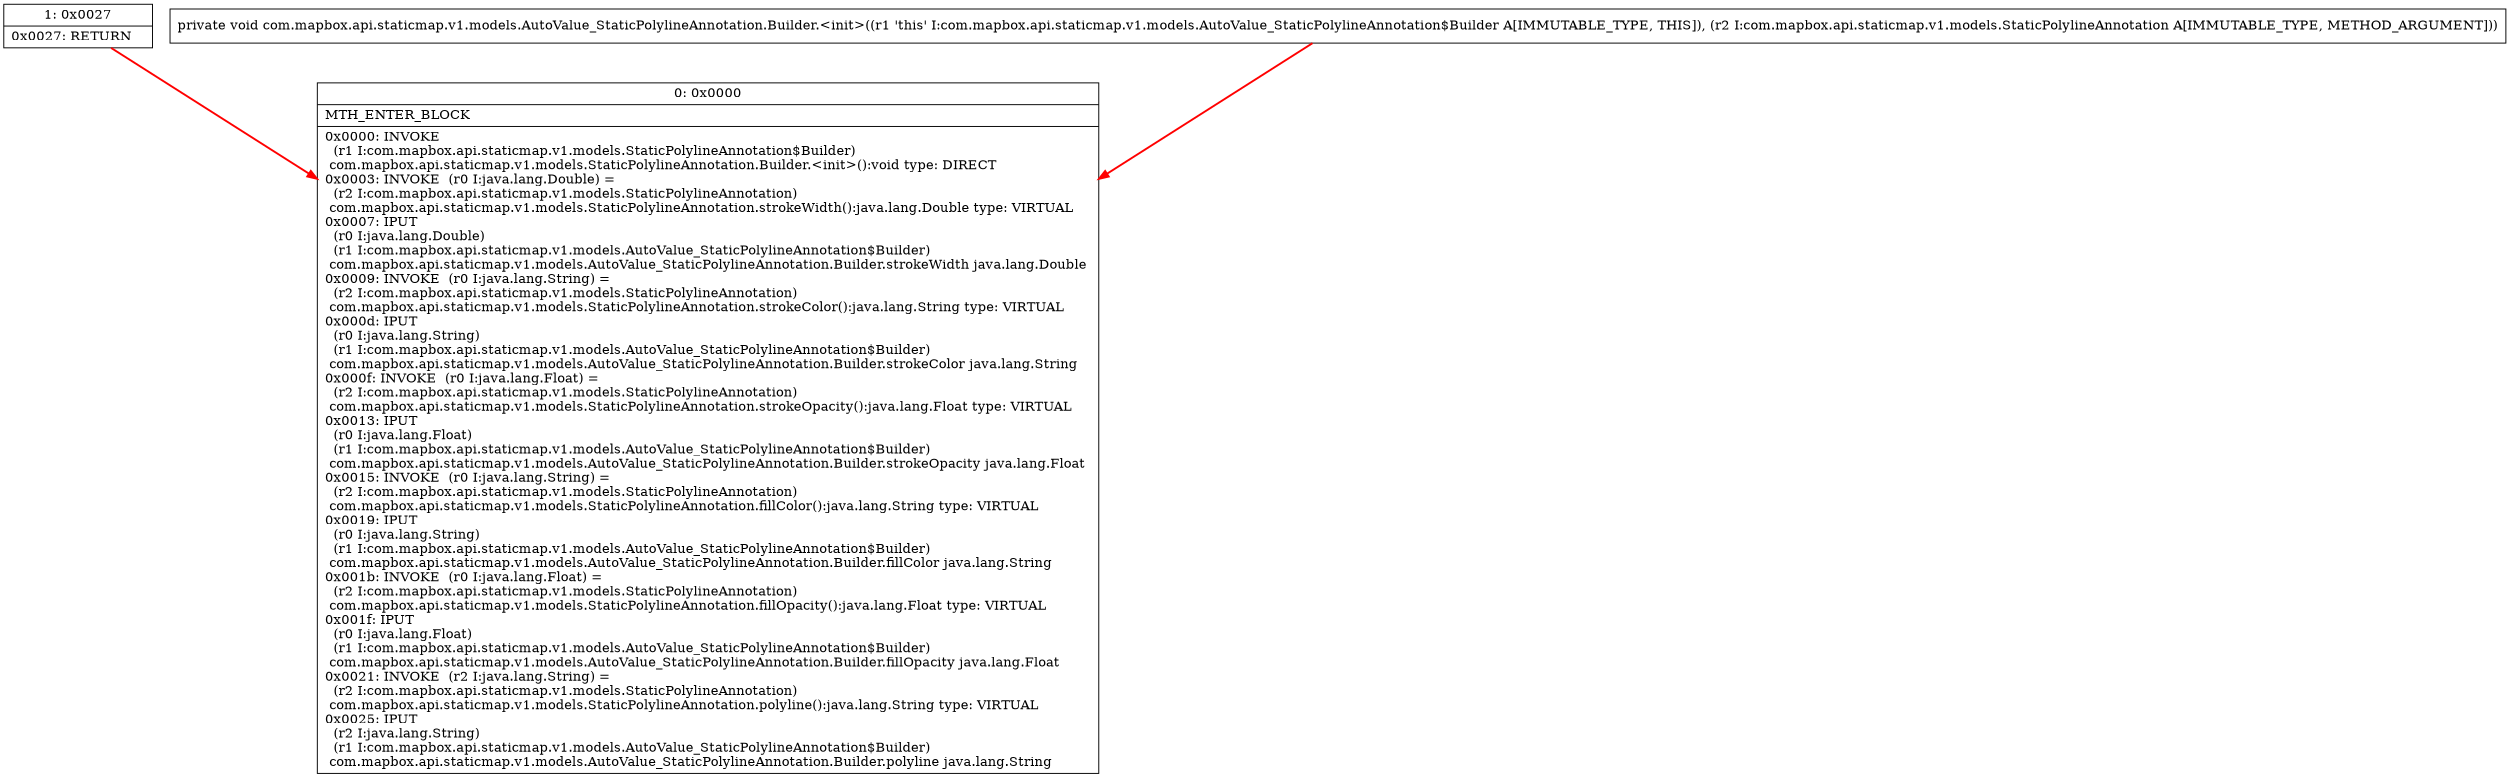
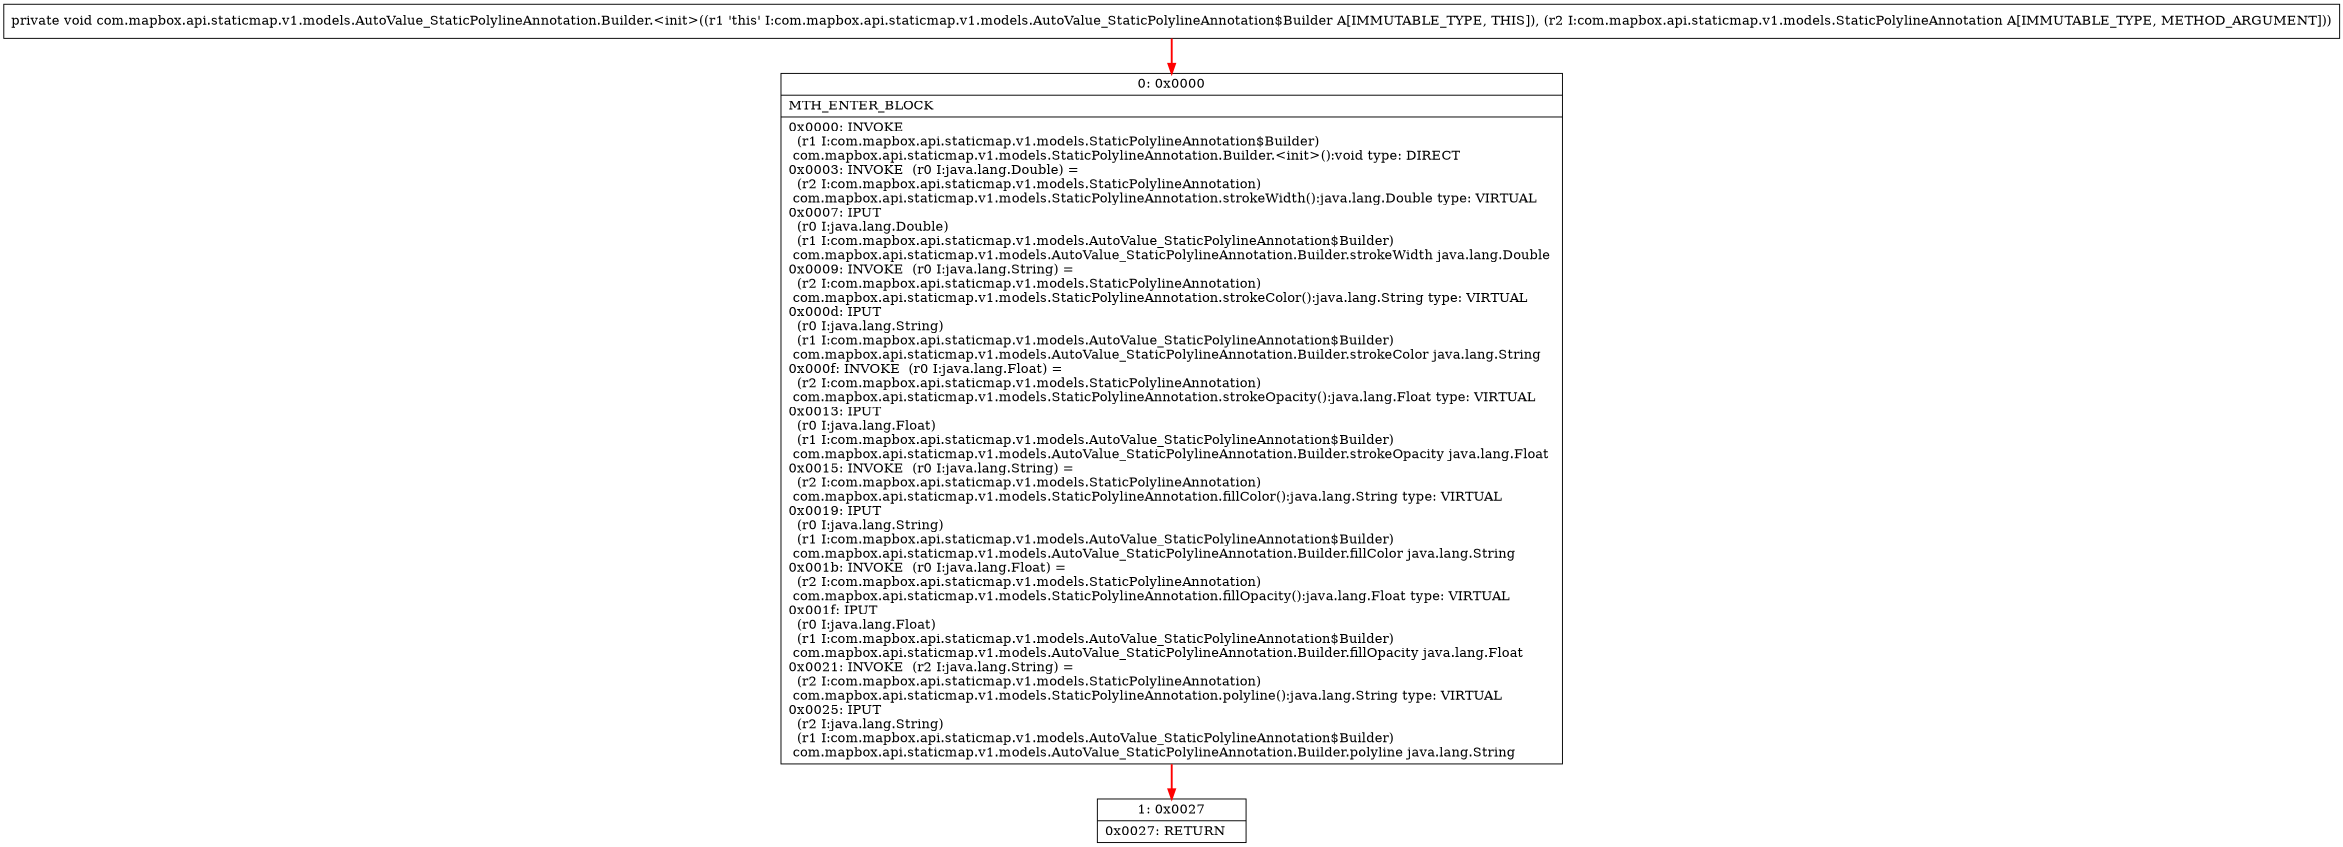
edge "1: 0x0027" -> "0: 0x0000": reversed
